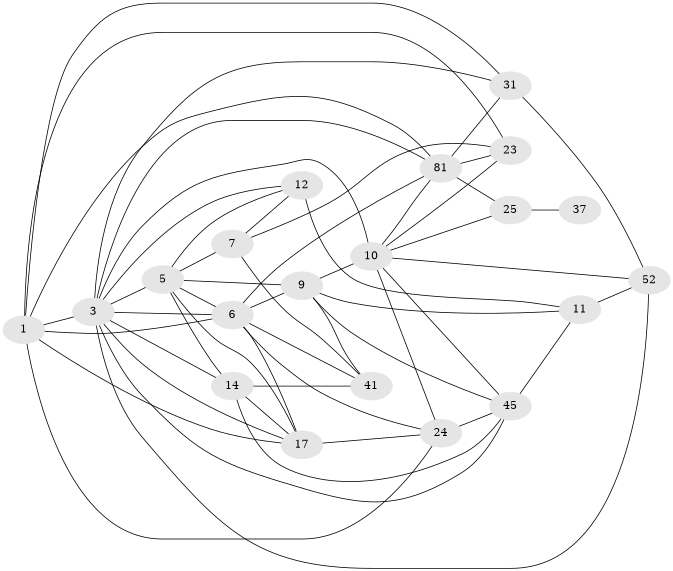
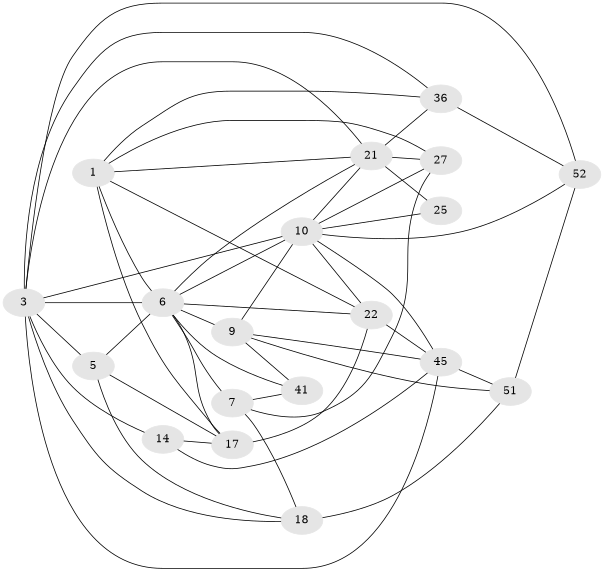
node "31": label "31" -> "36"
node "23": label "23" -> "27"
node "81": label "81" -> "21"
node "12": label "12" -> "18"
node "37": removed
edge "7" -- "5": now "7" -- "6"
edge "10" -- "6": added
edge "5" -- "9": removed
node "11": label "11" -> "51"
edge "3" -- "1": removed
edge "5" -- "14": removed
edge "14" -- "41": removed
edge "3" -- "17": removed
node "24": label "24" -> "22"
